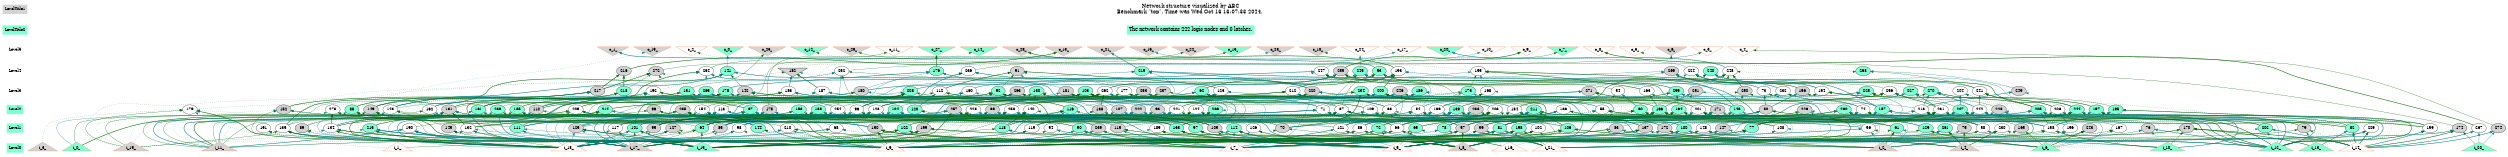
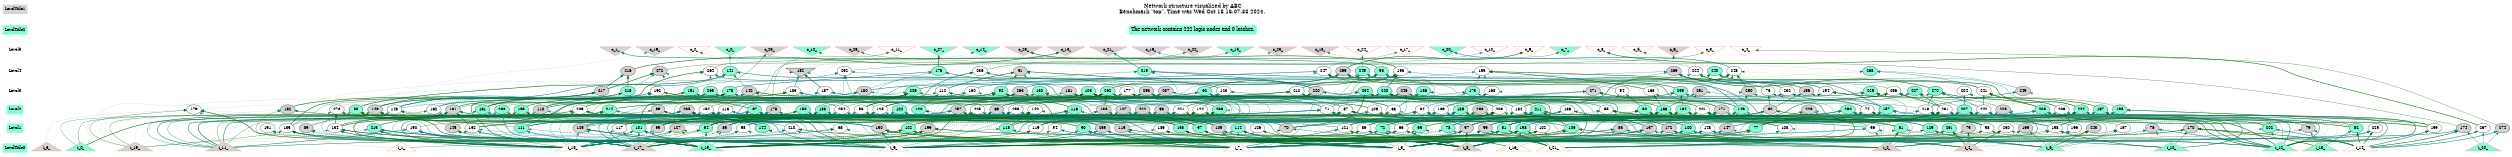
node "262": fillcolor white -> aquamarine
node "Level0": label "Level0" -> "LevelTitle0"
